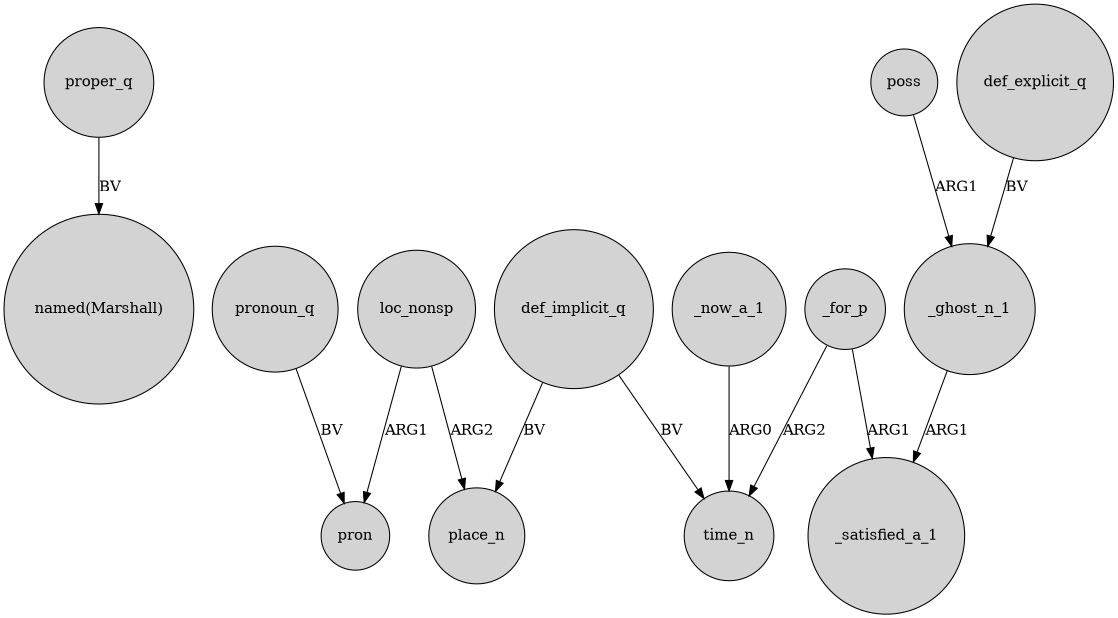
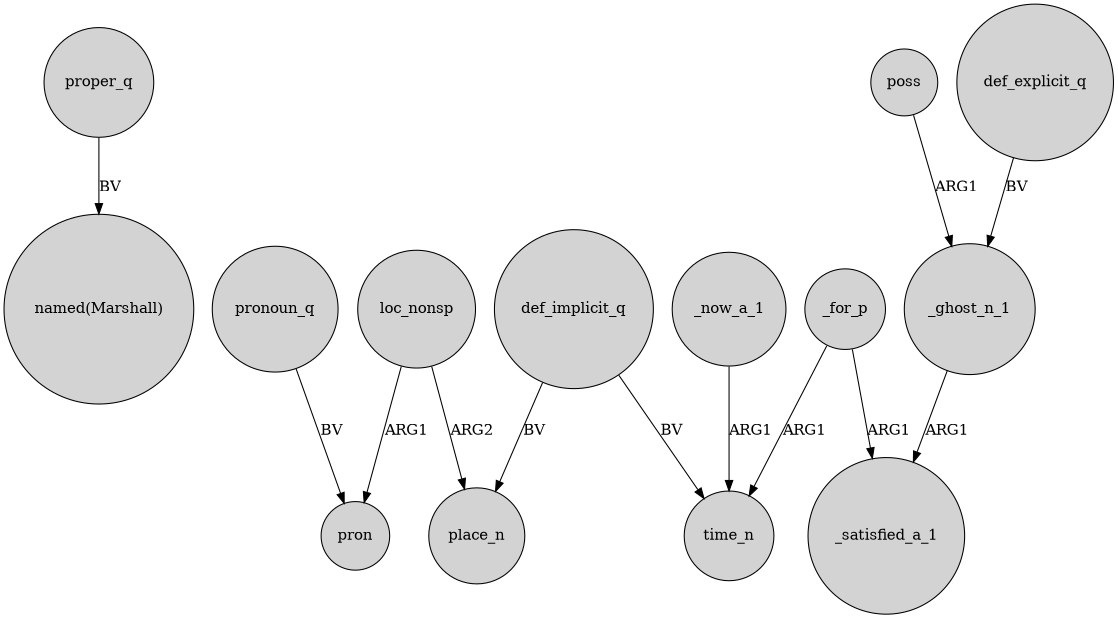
edge "_now_a_1" -> "time_n": label "ARG0" -> "ARG1"
edge "_for_p" -> "time_n": label "ARG2" -> "ARG1"
